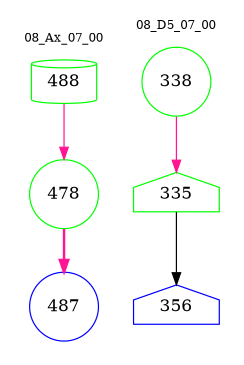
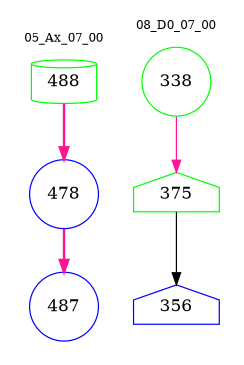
cluster "08_D5_07_00": label "08_D5_07_00" -> "08_D0_07_00"
cluster "08_Ax_07_00": label "08_Ax_07_00" -> "05_Ax_07_00"
edge "488" -> "478": style solid -> bold
node "478": color green -> blue
node "335": label "335" -> "375"
